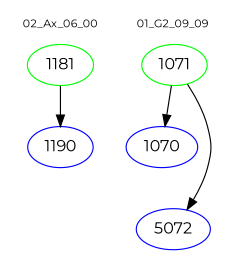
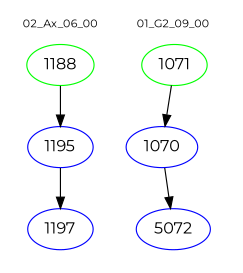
cluster "01_G2_09_09": label "01_G2_09_09" -> "01_G2_09_00"
node "1181": label "1181" -> "1188"
edge "1071" -> "5072": now "1070" -> "5072"
node "1190": label "1190" -> "1195"
node "1197": added
